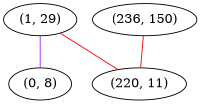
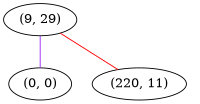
node "(1, 29)": label "(1, 29)" -> "(9, 29)"
node "(236, 150)": removed
node "(0, 8)": label "(0, 8)" -> "(0, 0)"
